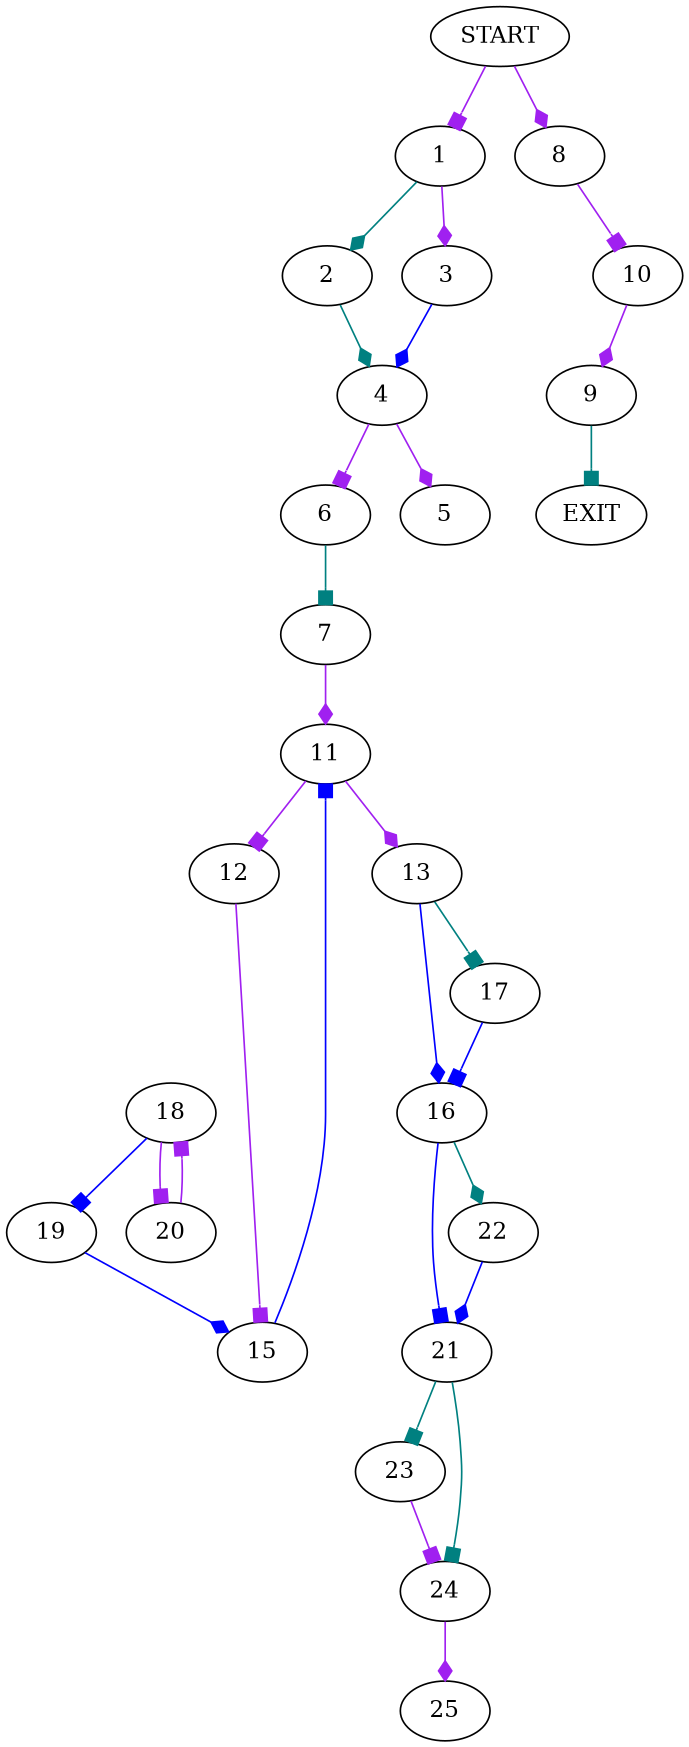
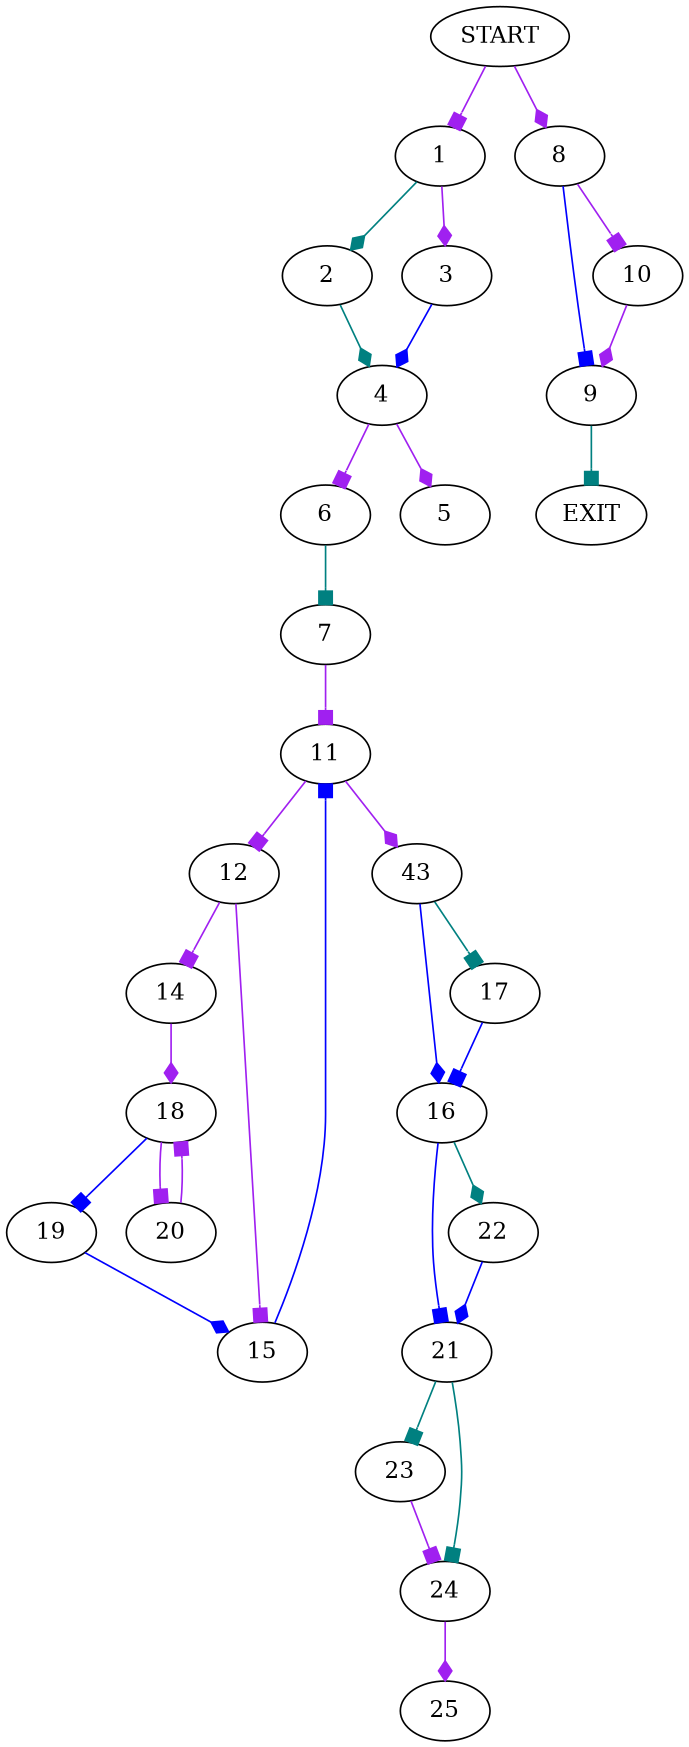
edge "8" -> "9": added
edge "7" -> "11": arrowhead diamond -> box
node "13": label "13" -> "43"
node "14": added
